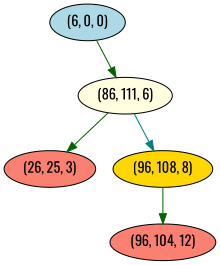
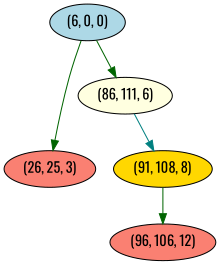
edge "(86, 111, 6)" -> "(26, 25, 3)": now "(6, 0, 0)" -> "(26, 25, 3)"
node "(96, 108, 8)": label "(96, 108, 8)" -> "(91, 108, 8)"
node "(96, 104, 12)": label "(96, 104, 12)" -> "(96, 106, 12)"
